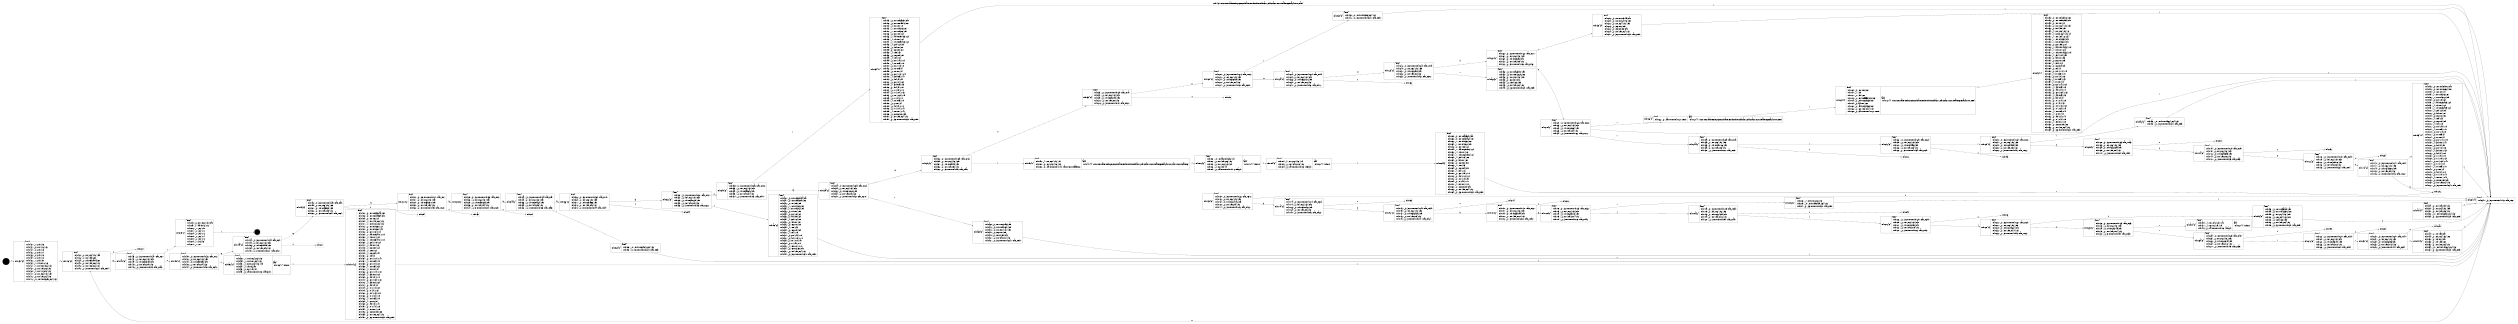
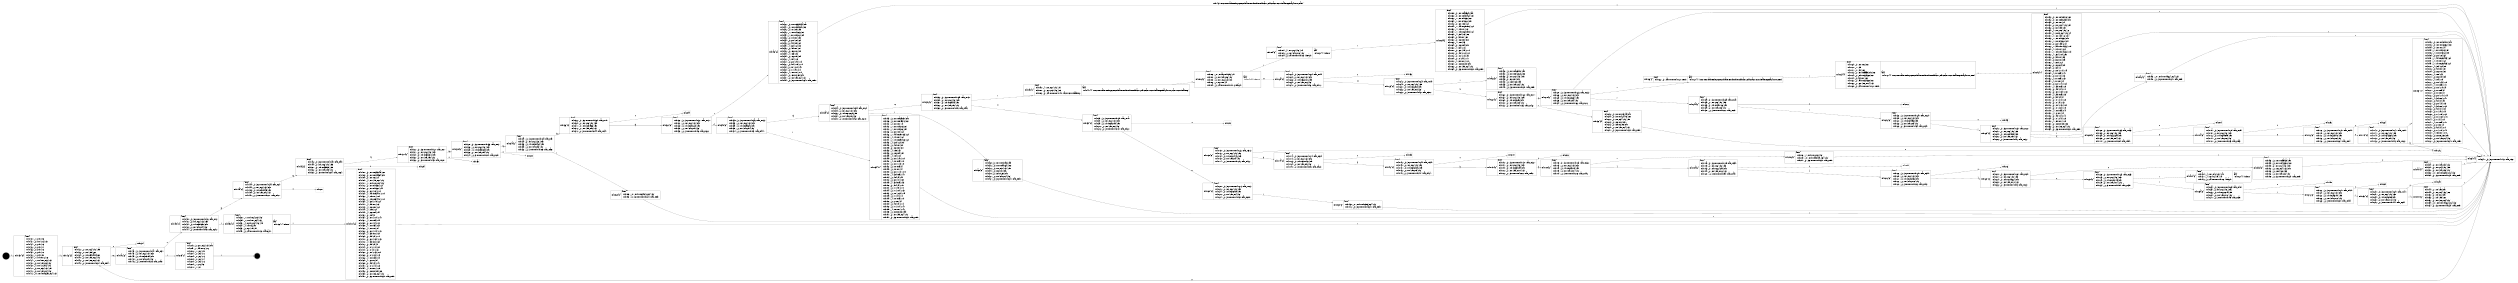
edge "0x40160e [28]" -> "0x40162a [28]": now "0x401e08 [23]" -> "0x40162a [28]"
